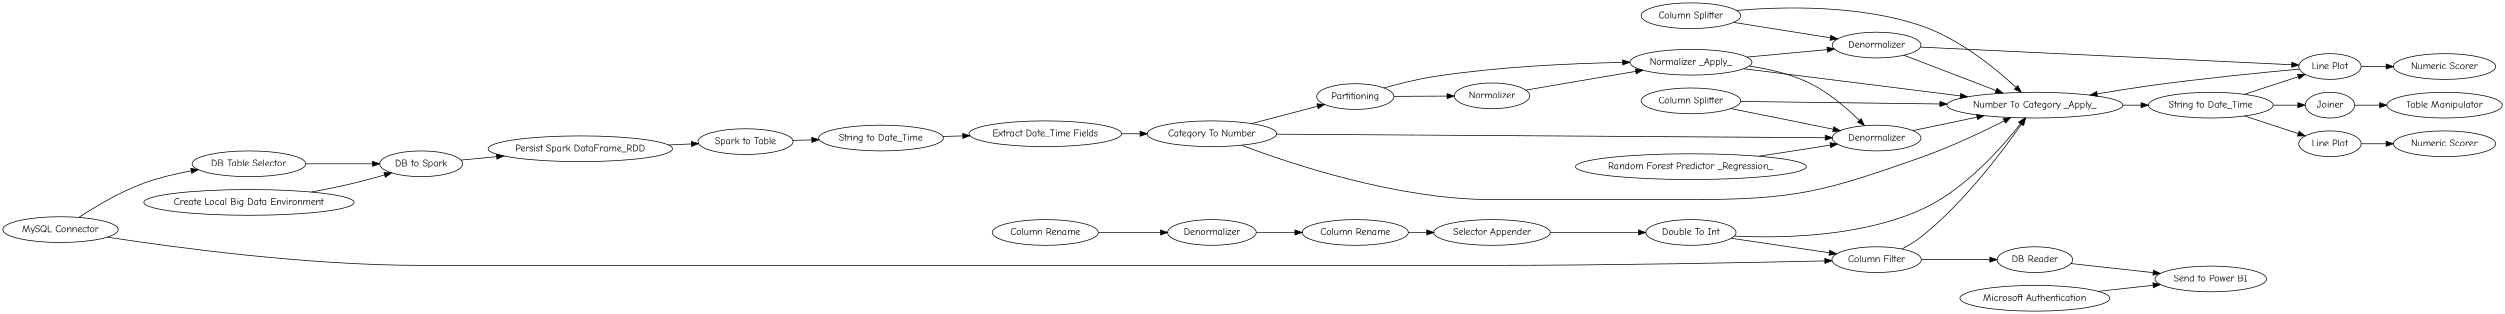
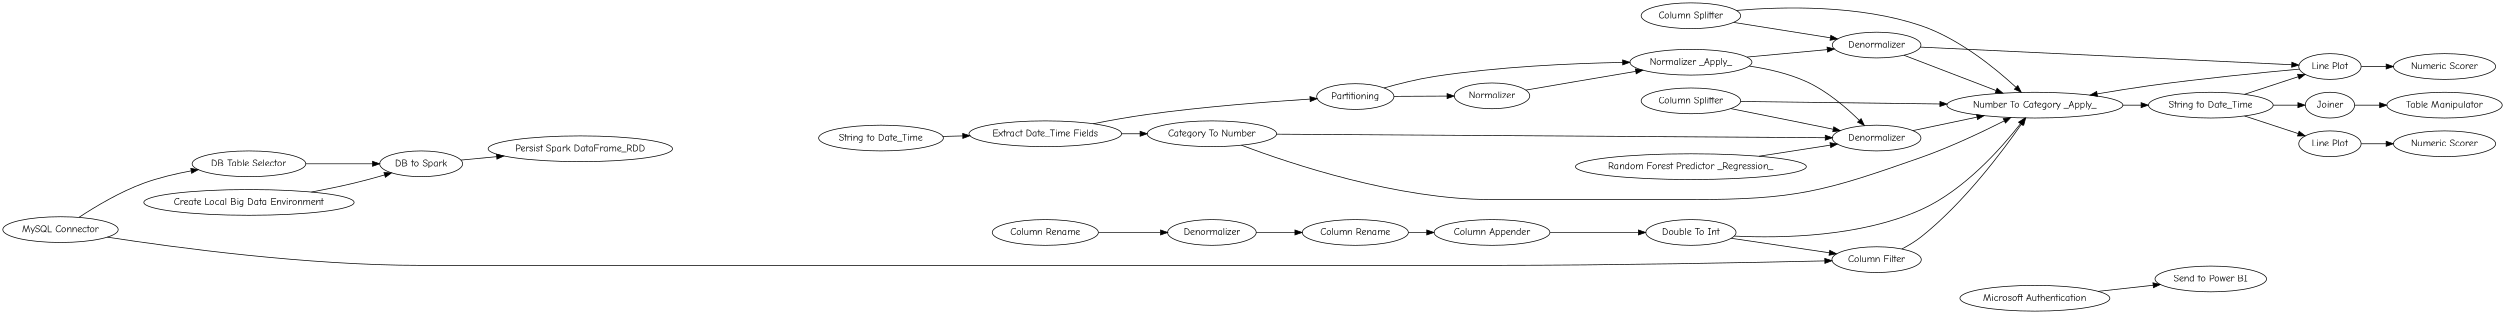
edge "Normalizer _Apply_" -> "Number To Category _Apply_": removed
edge "Category To Number" -> "Partitioning": now "Extract Date_Time Fields" -> "Partitioning"
node "Spark to Table": removed
node "Selector Appender": label "Selector Appender" -> "Column Appender"
node "DB Reader": removed
